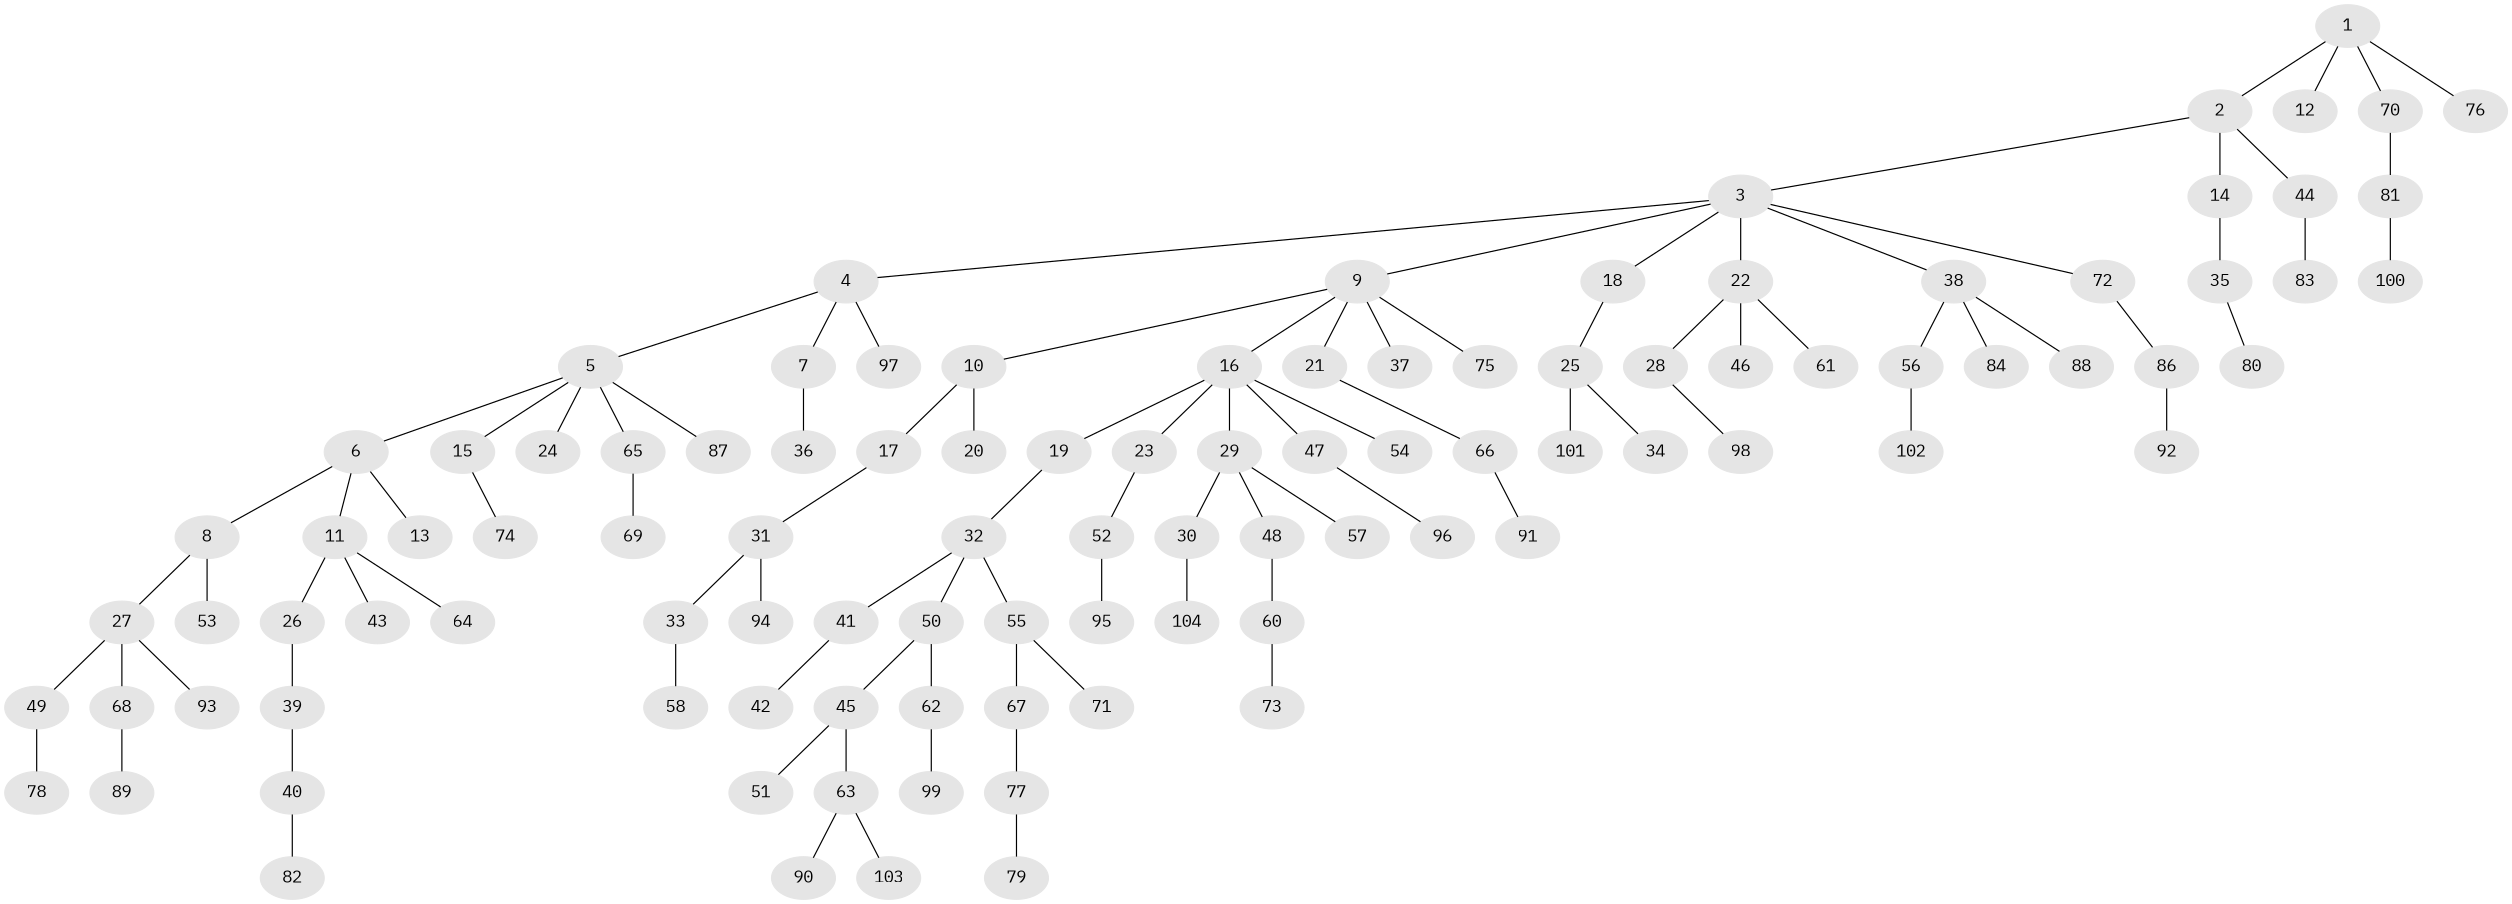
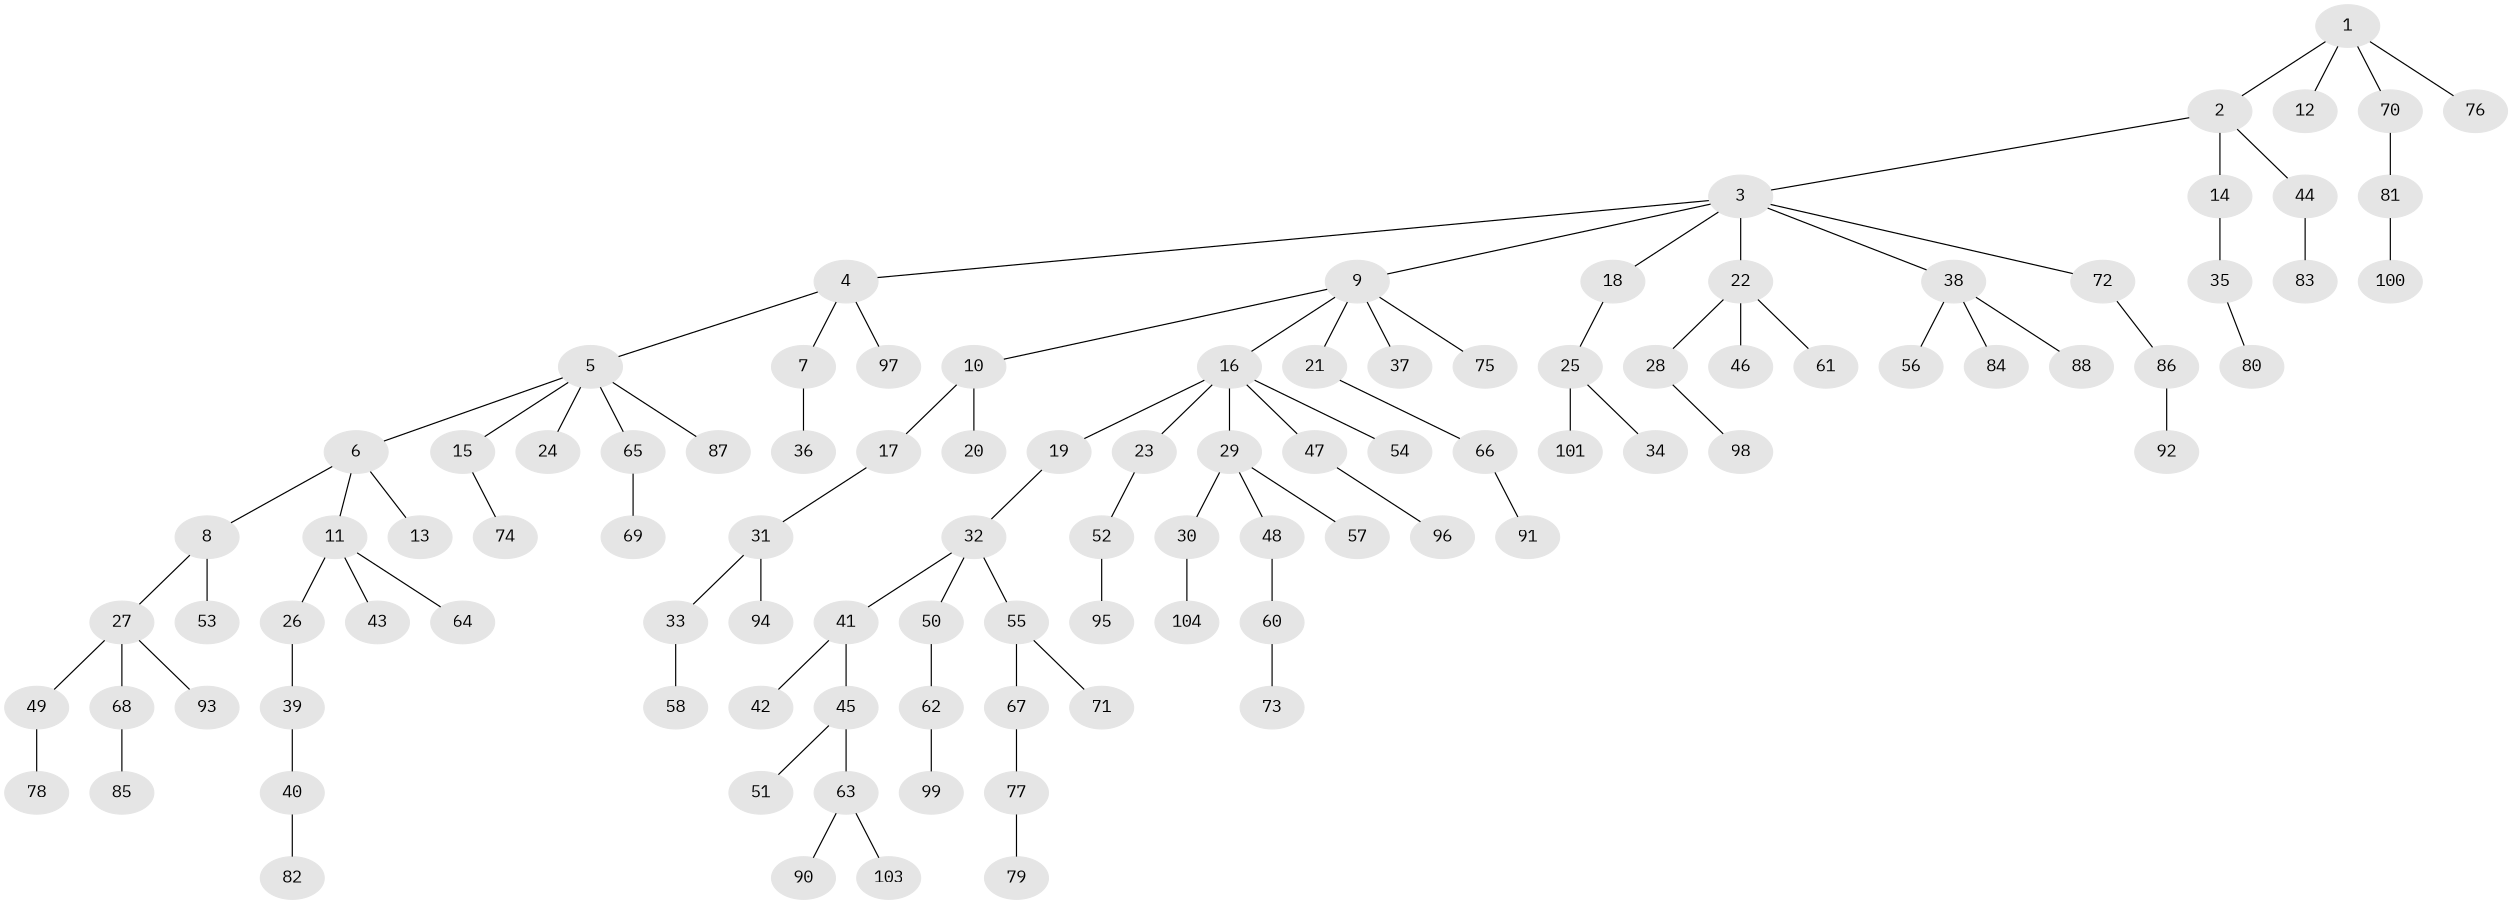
node "102": removed
edge "50" -- "45": now "41" -- "45"
node "89": label "89" -> "85"
